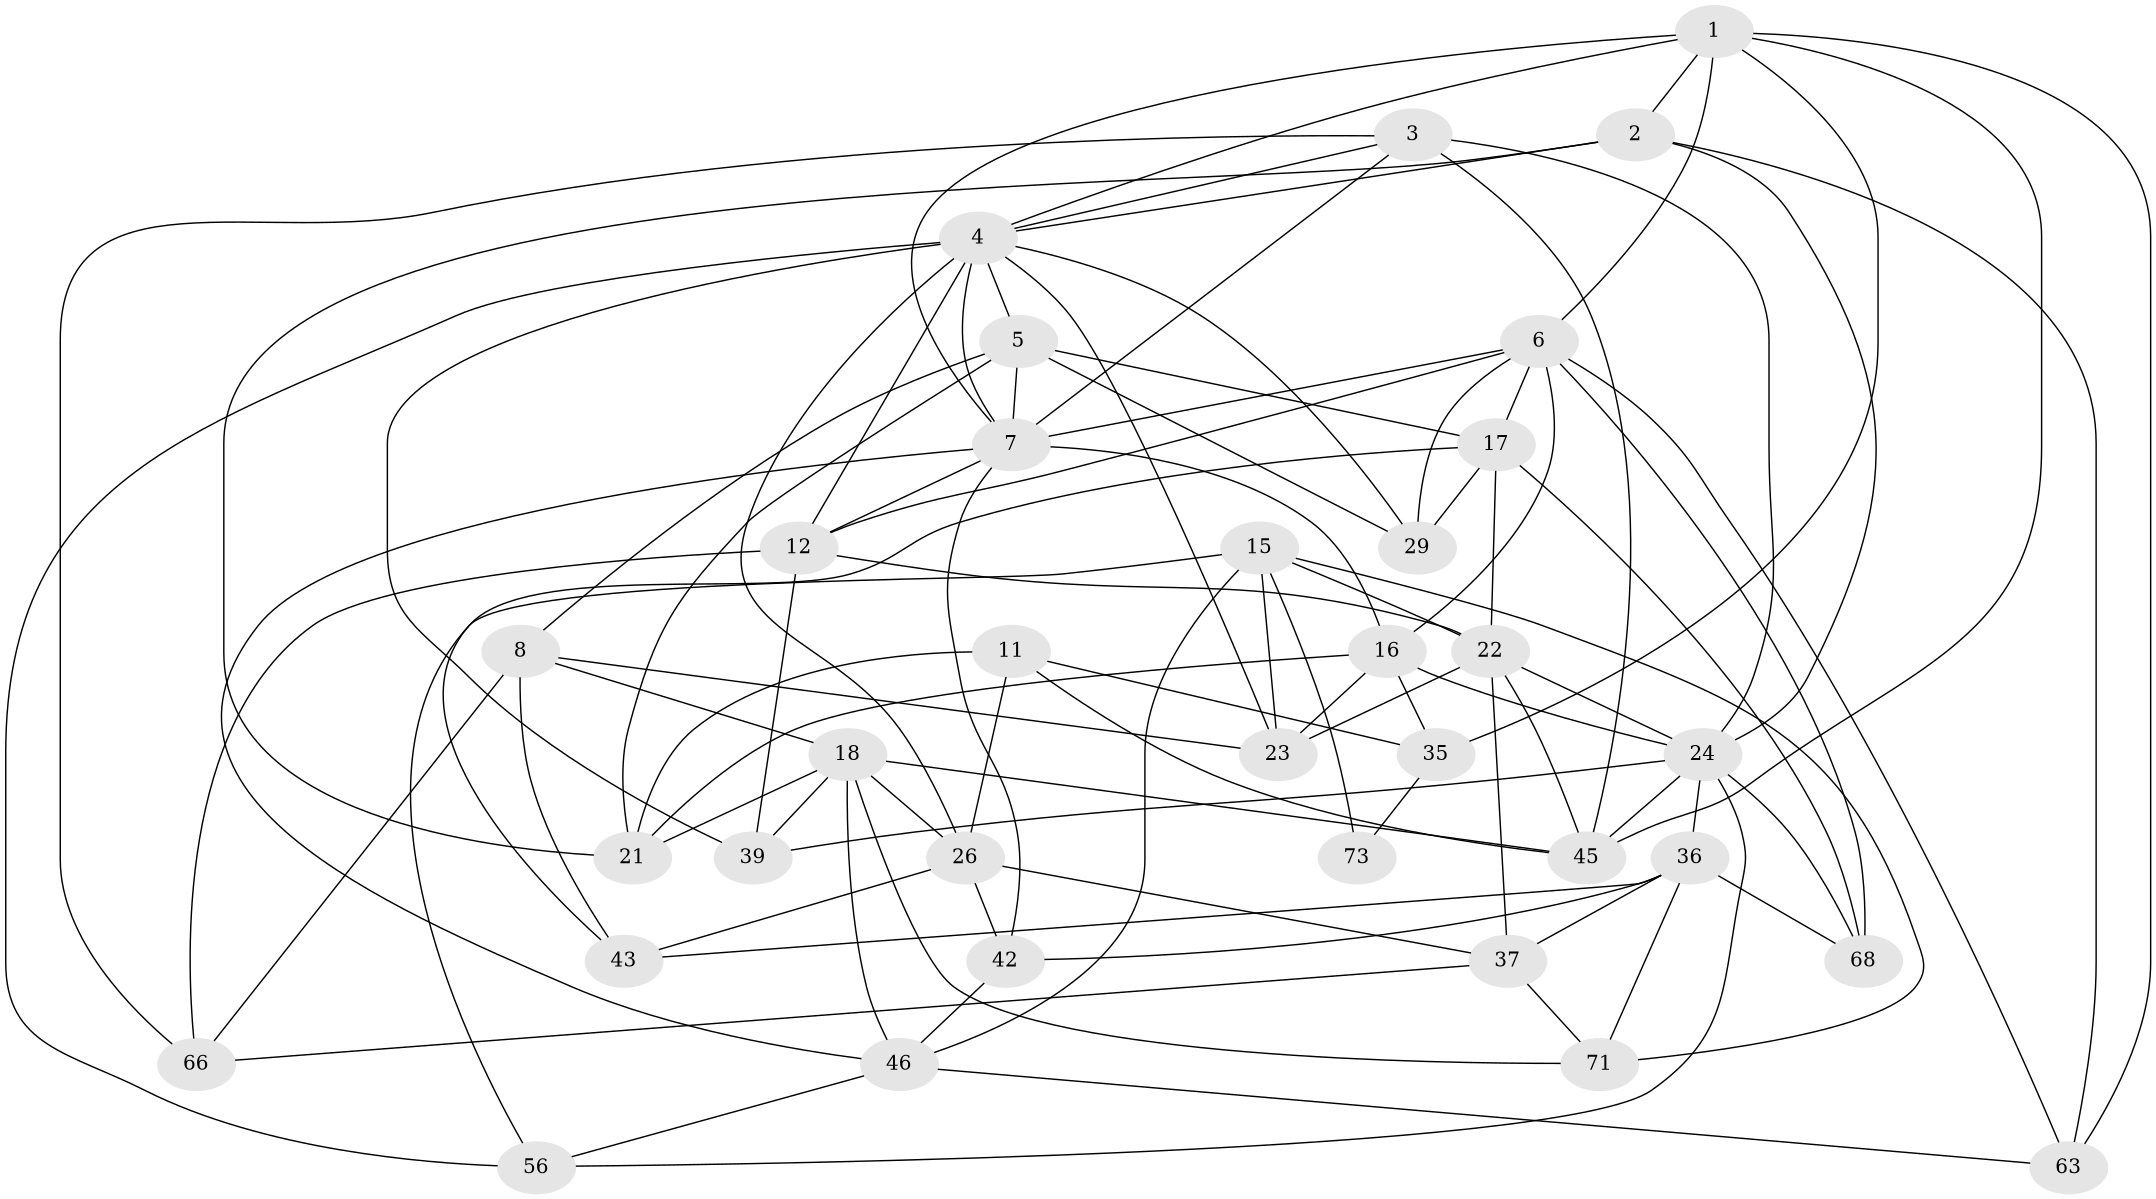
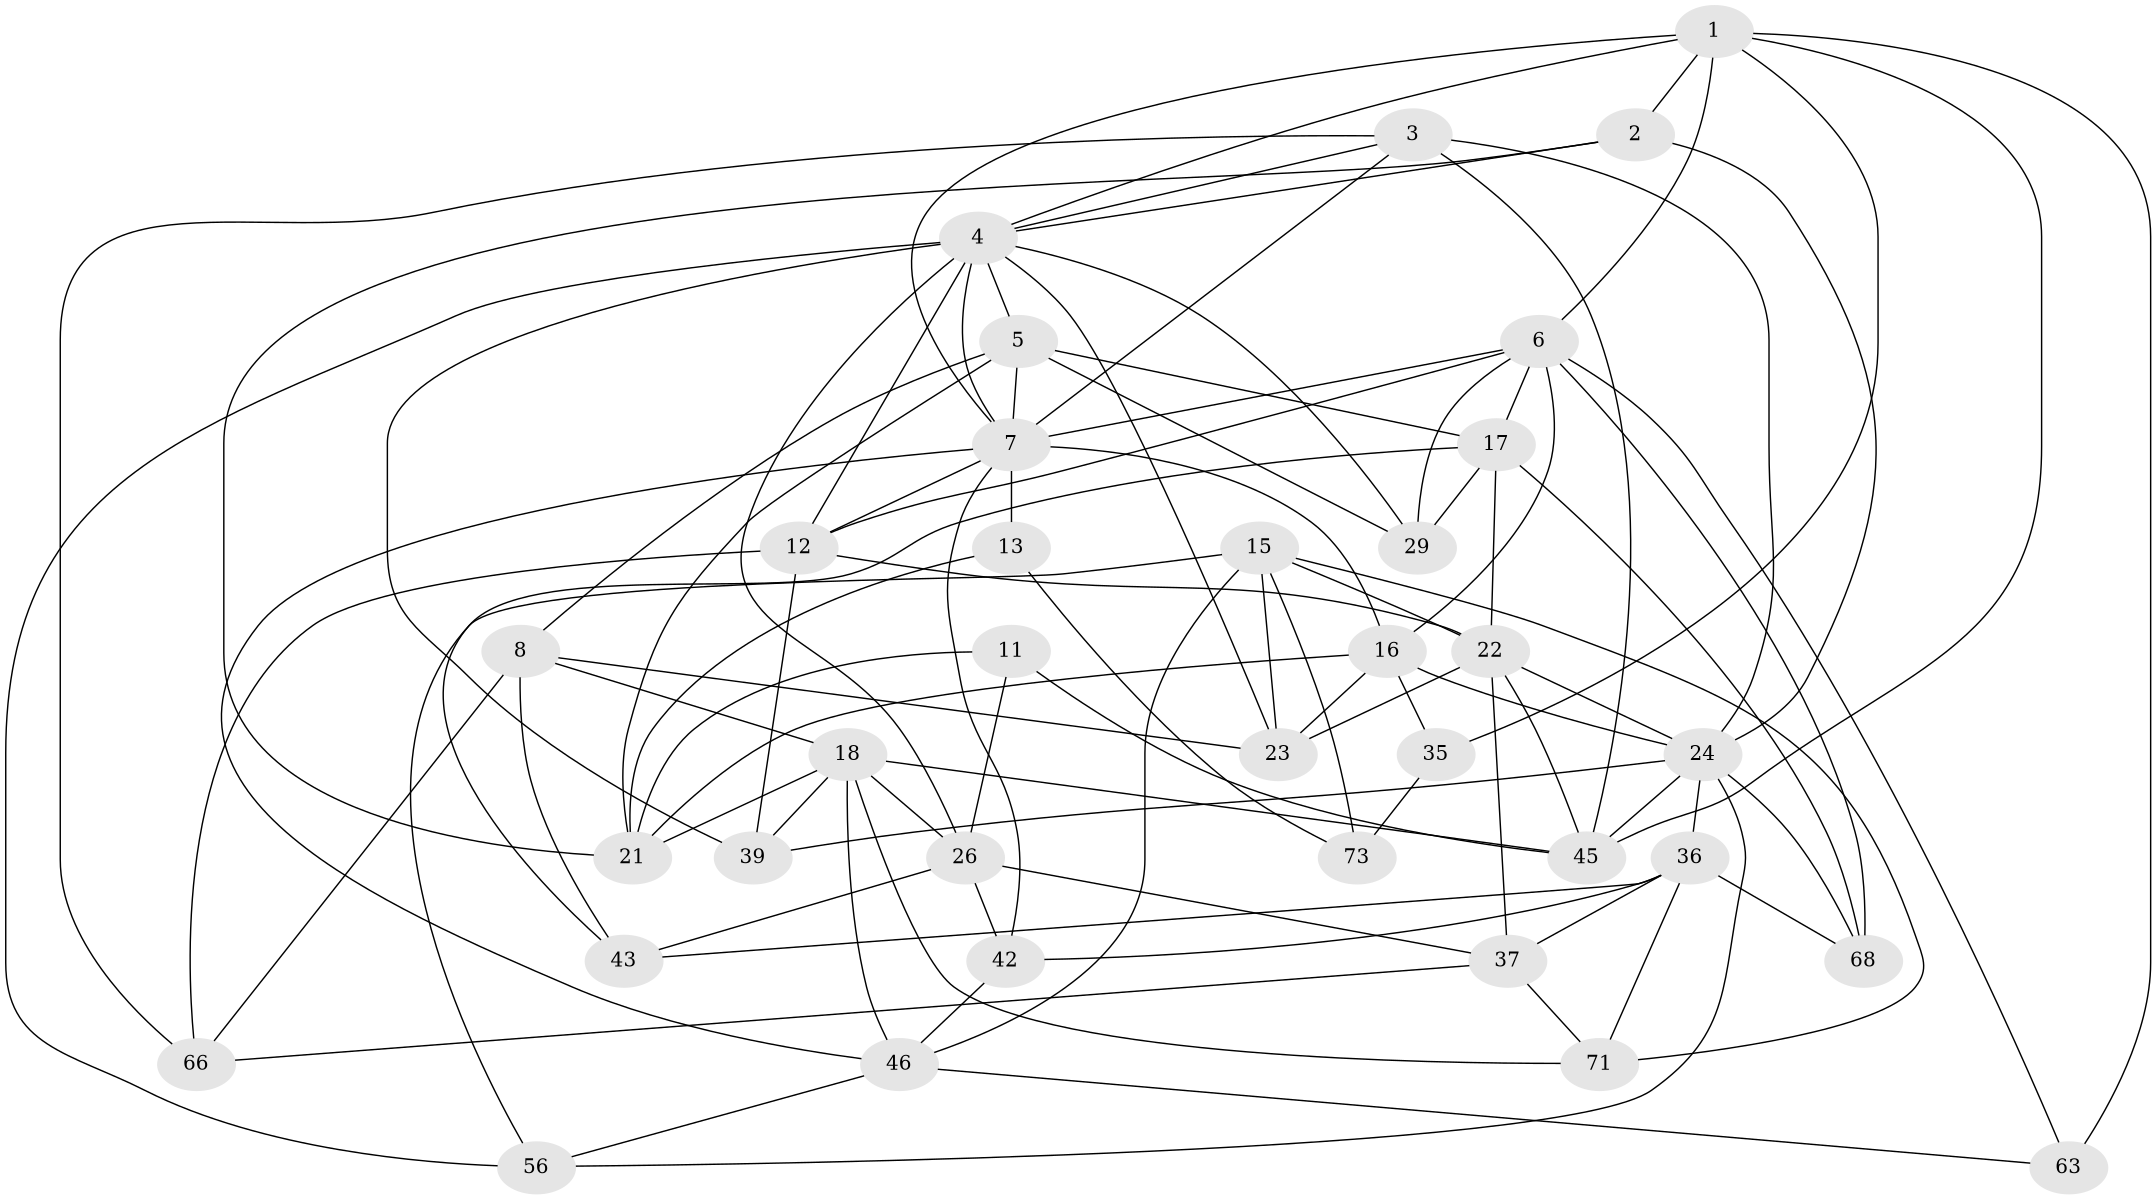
edge "2" -- "63": removed
node "13": added
edge "11" -- "35": removed
